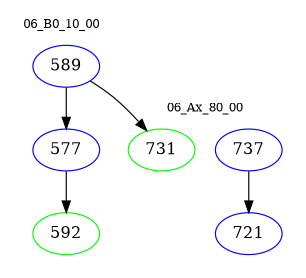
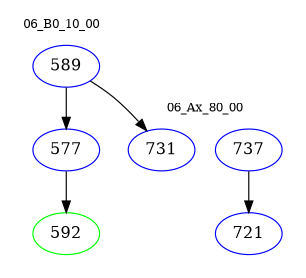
node "731": color green -> blue
